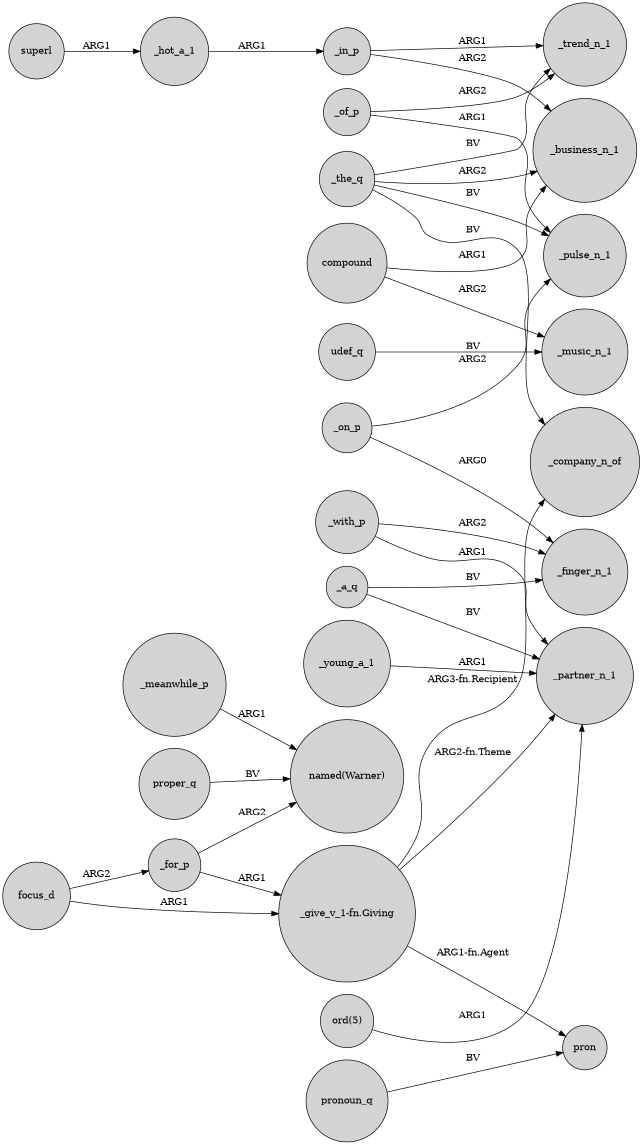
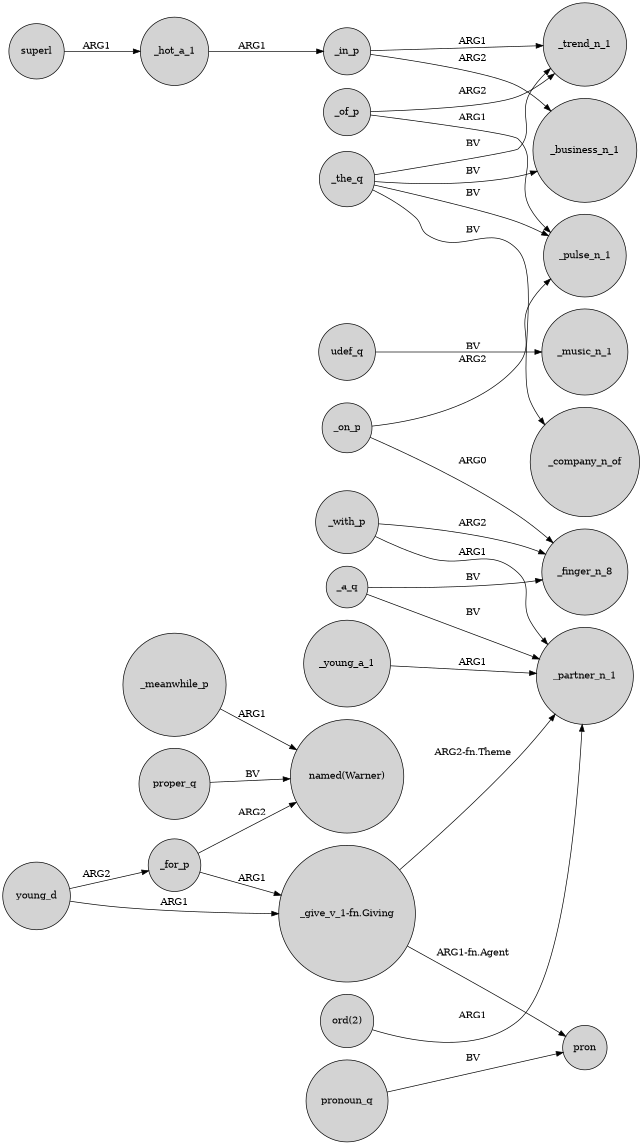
edge "_the_q" -> "_business_n_1": label "ARG2" -> "BV"
node "compound": removed
node "_finger_n_1": label "_finger_n_1" -> "_finger_n_8"
edge "_give_v_1-fn.Giving" -> "_company_n_of": removed, label "ARG3-fn.Recipient"
node "focus_d": label "focus_d" -> "young_d"
node "ord(5)": label "ord(5)" -> "ord(2)"
